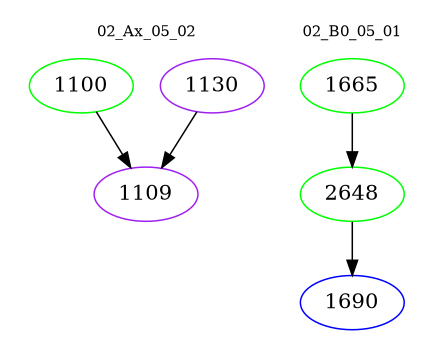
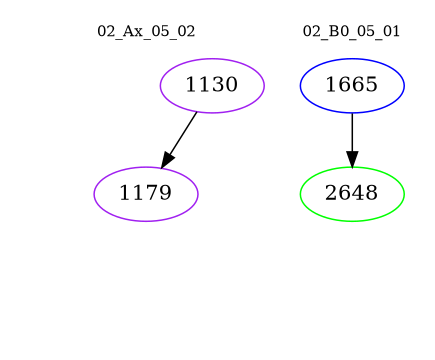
node "1100": removed
node "1665": color green -> blue
node "1109": label "1109" -> "1179"
node "1690": removed
